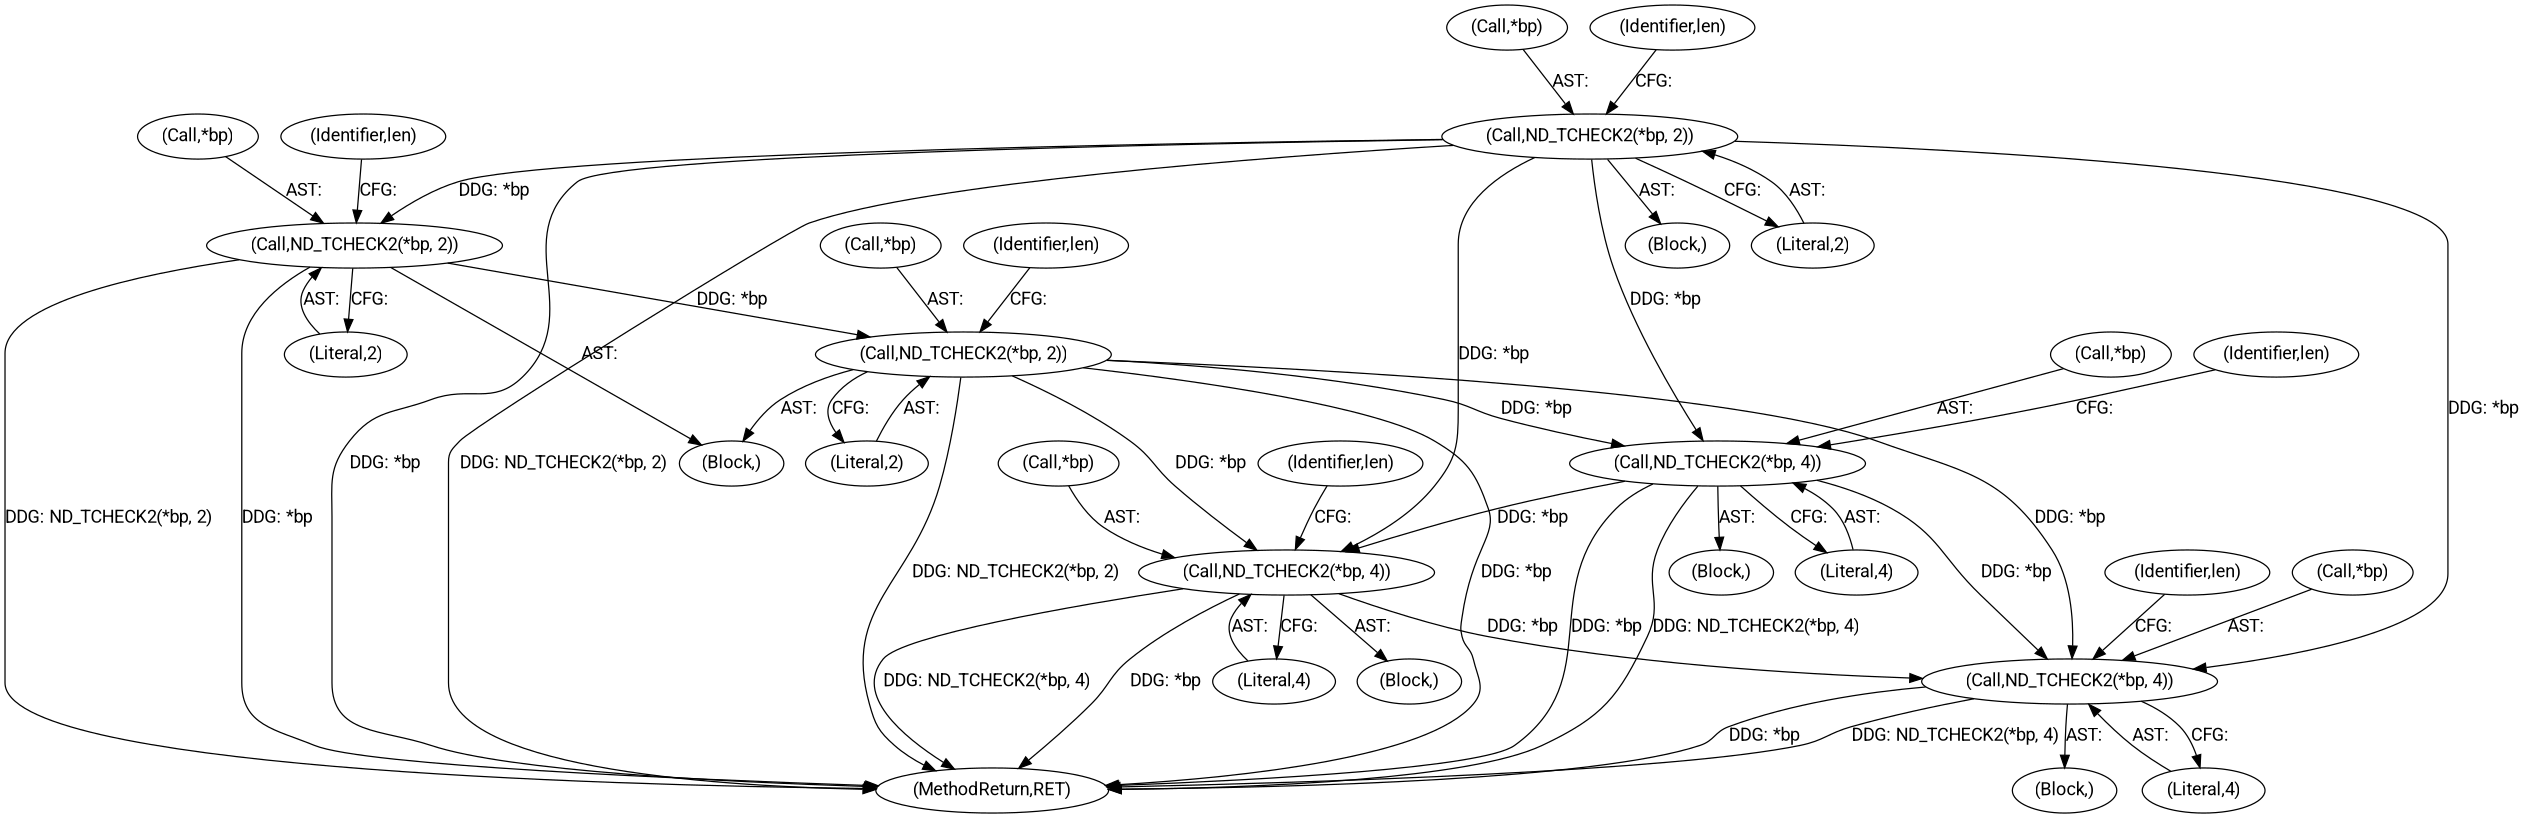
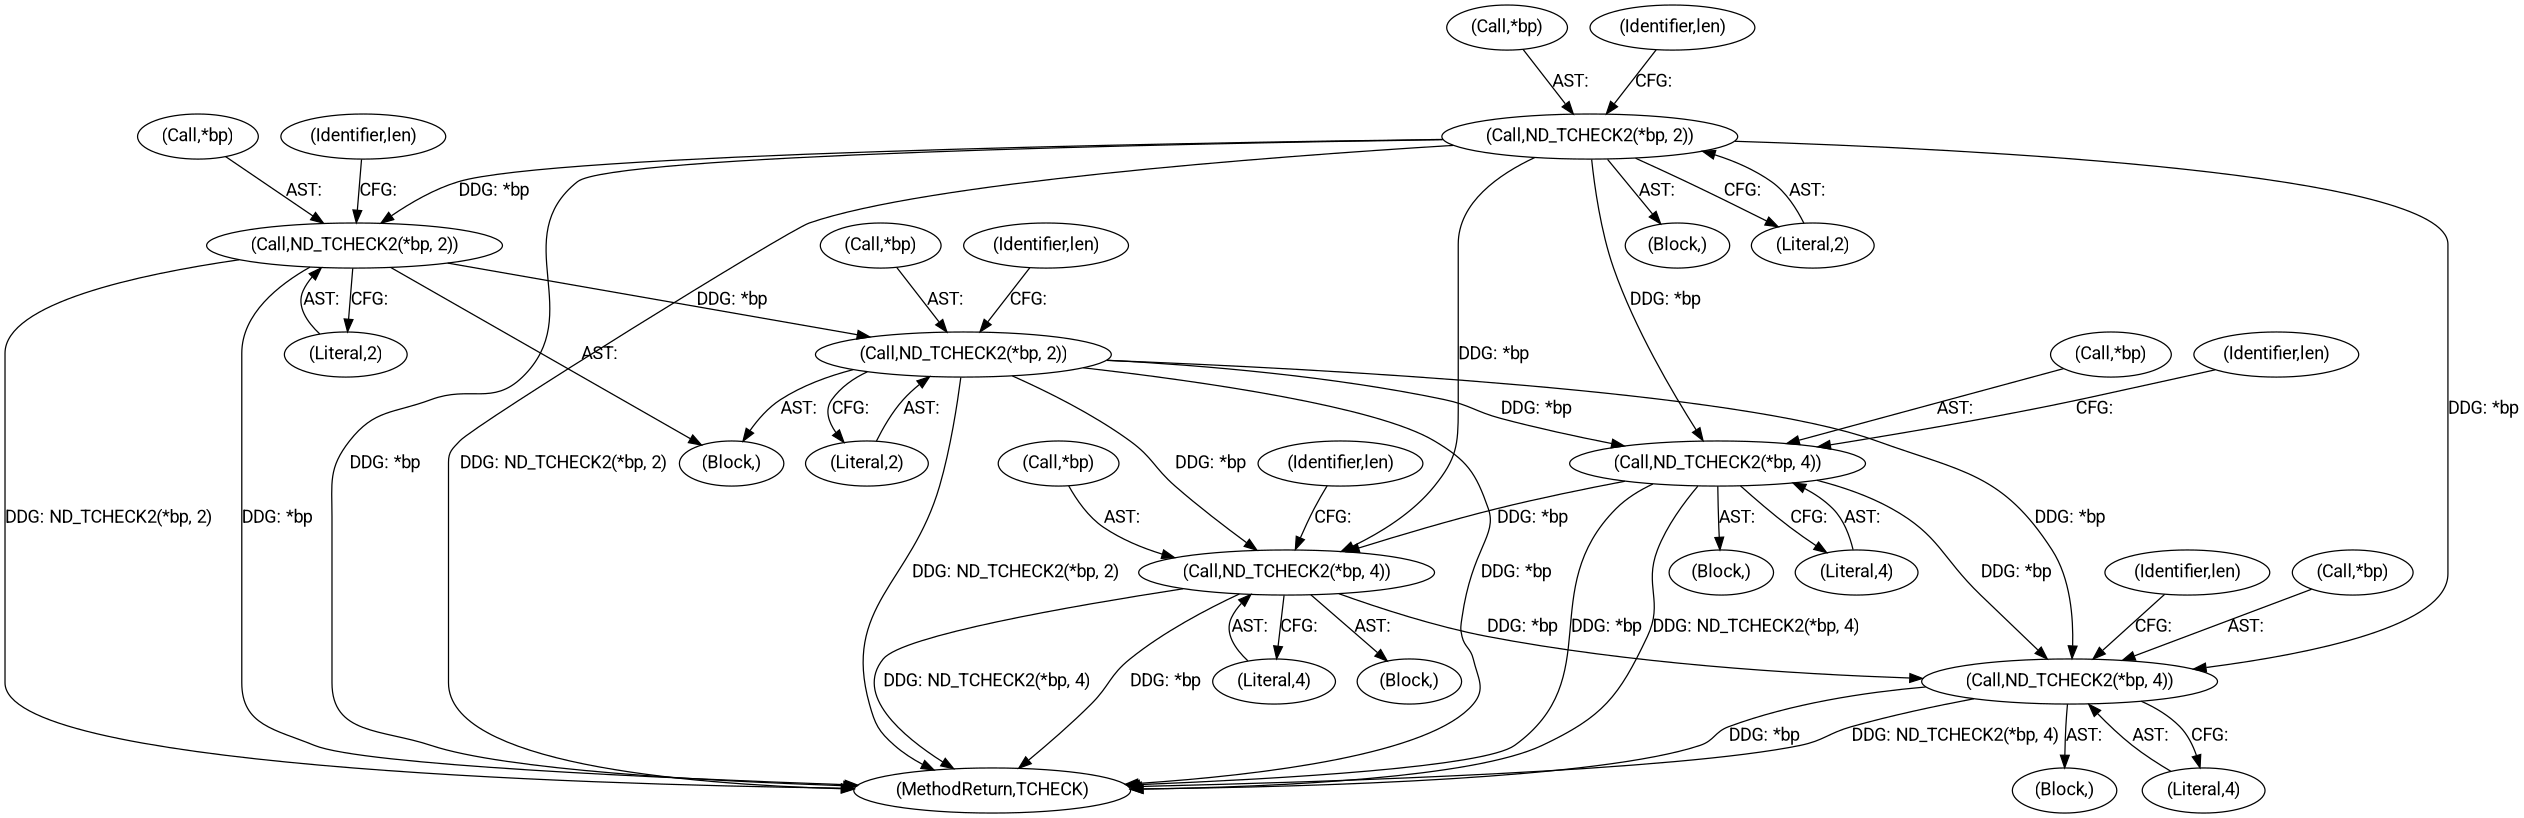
node "(MethodReturn,RET)": label "(MethodReturn,RET)" -> "(MethodReturn,TCHECK)"
